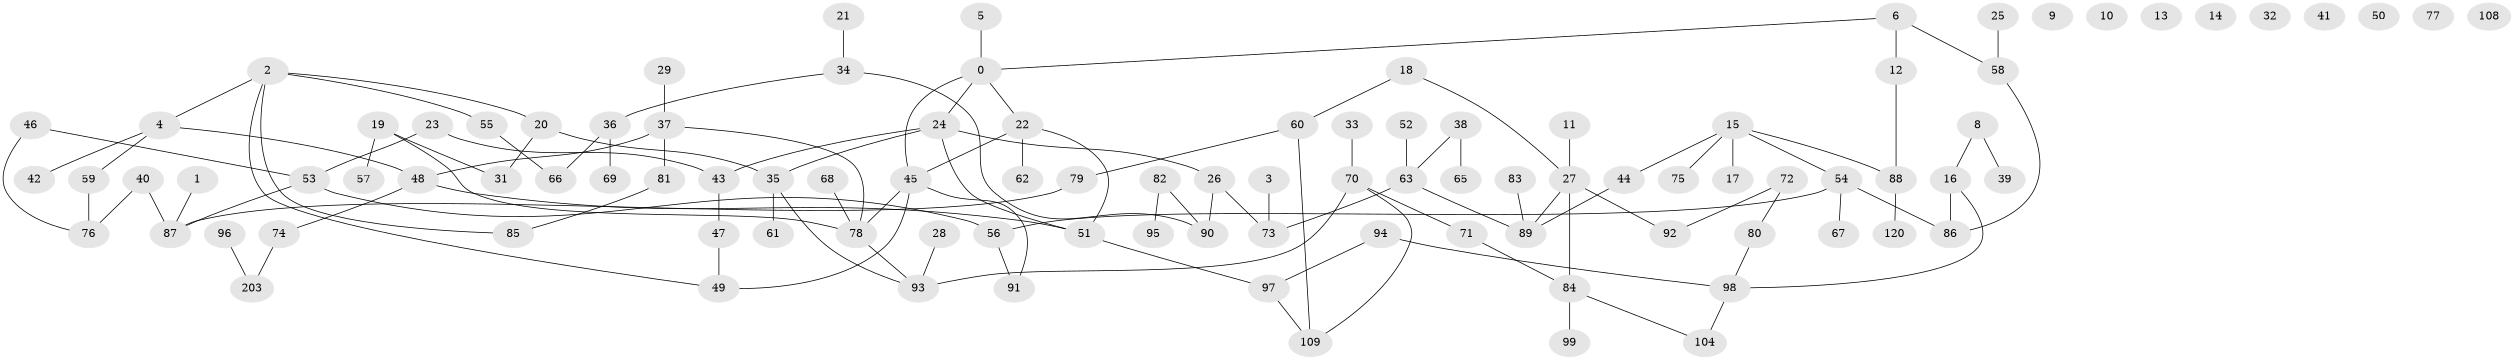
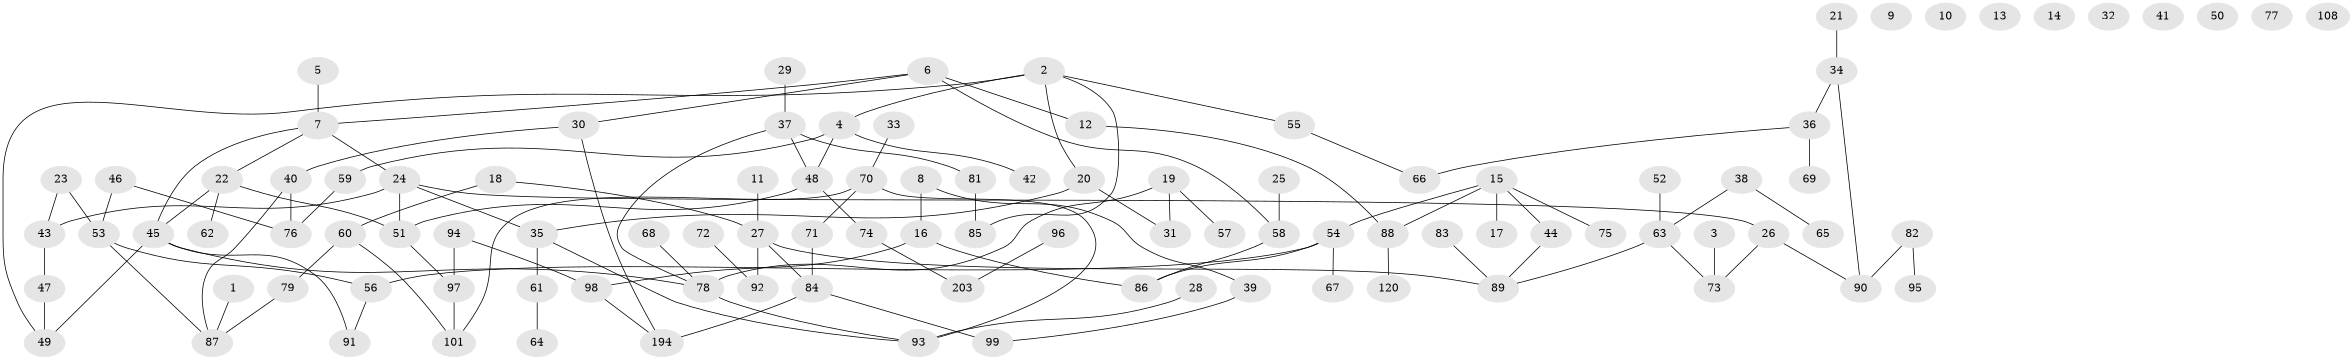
node "0": label "0" -> "7"
node "30": added
node "80": removed
edge "39" -- "99": added
node "64": added
node "109": label "109" -> "101"
node "104": label "104" -> "194"
